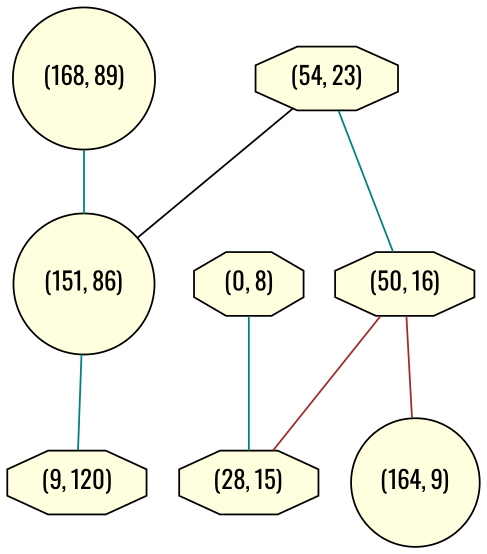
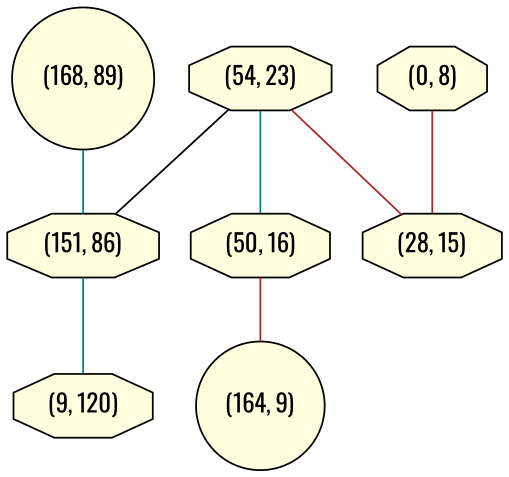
node "(151, 86)": shape circle -> octagon
edge "(0, 8)" -- "(28, 15)": color teal -> brown
edge "(50, 16)" -- "(28, 15)": now "(54, 23)" -- "(28, 15)"
